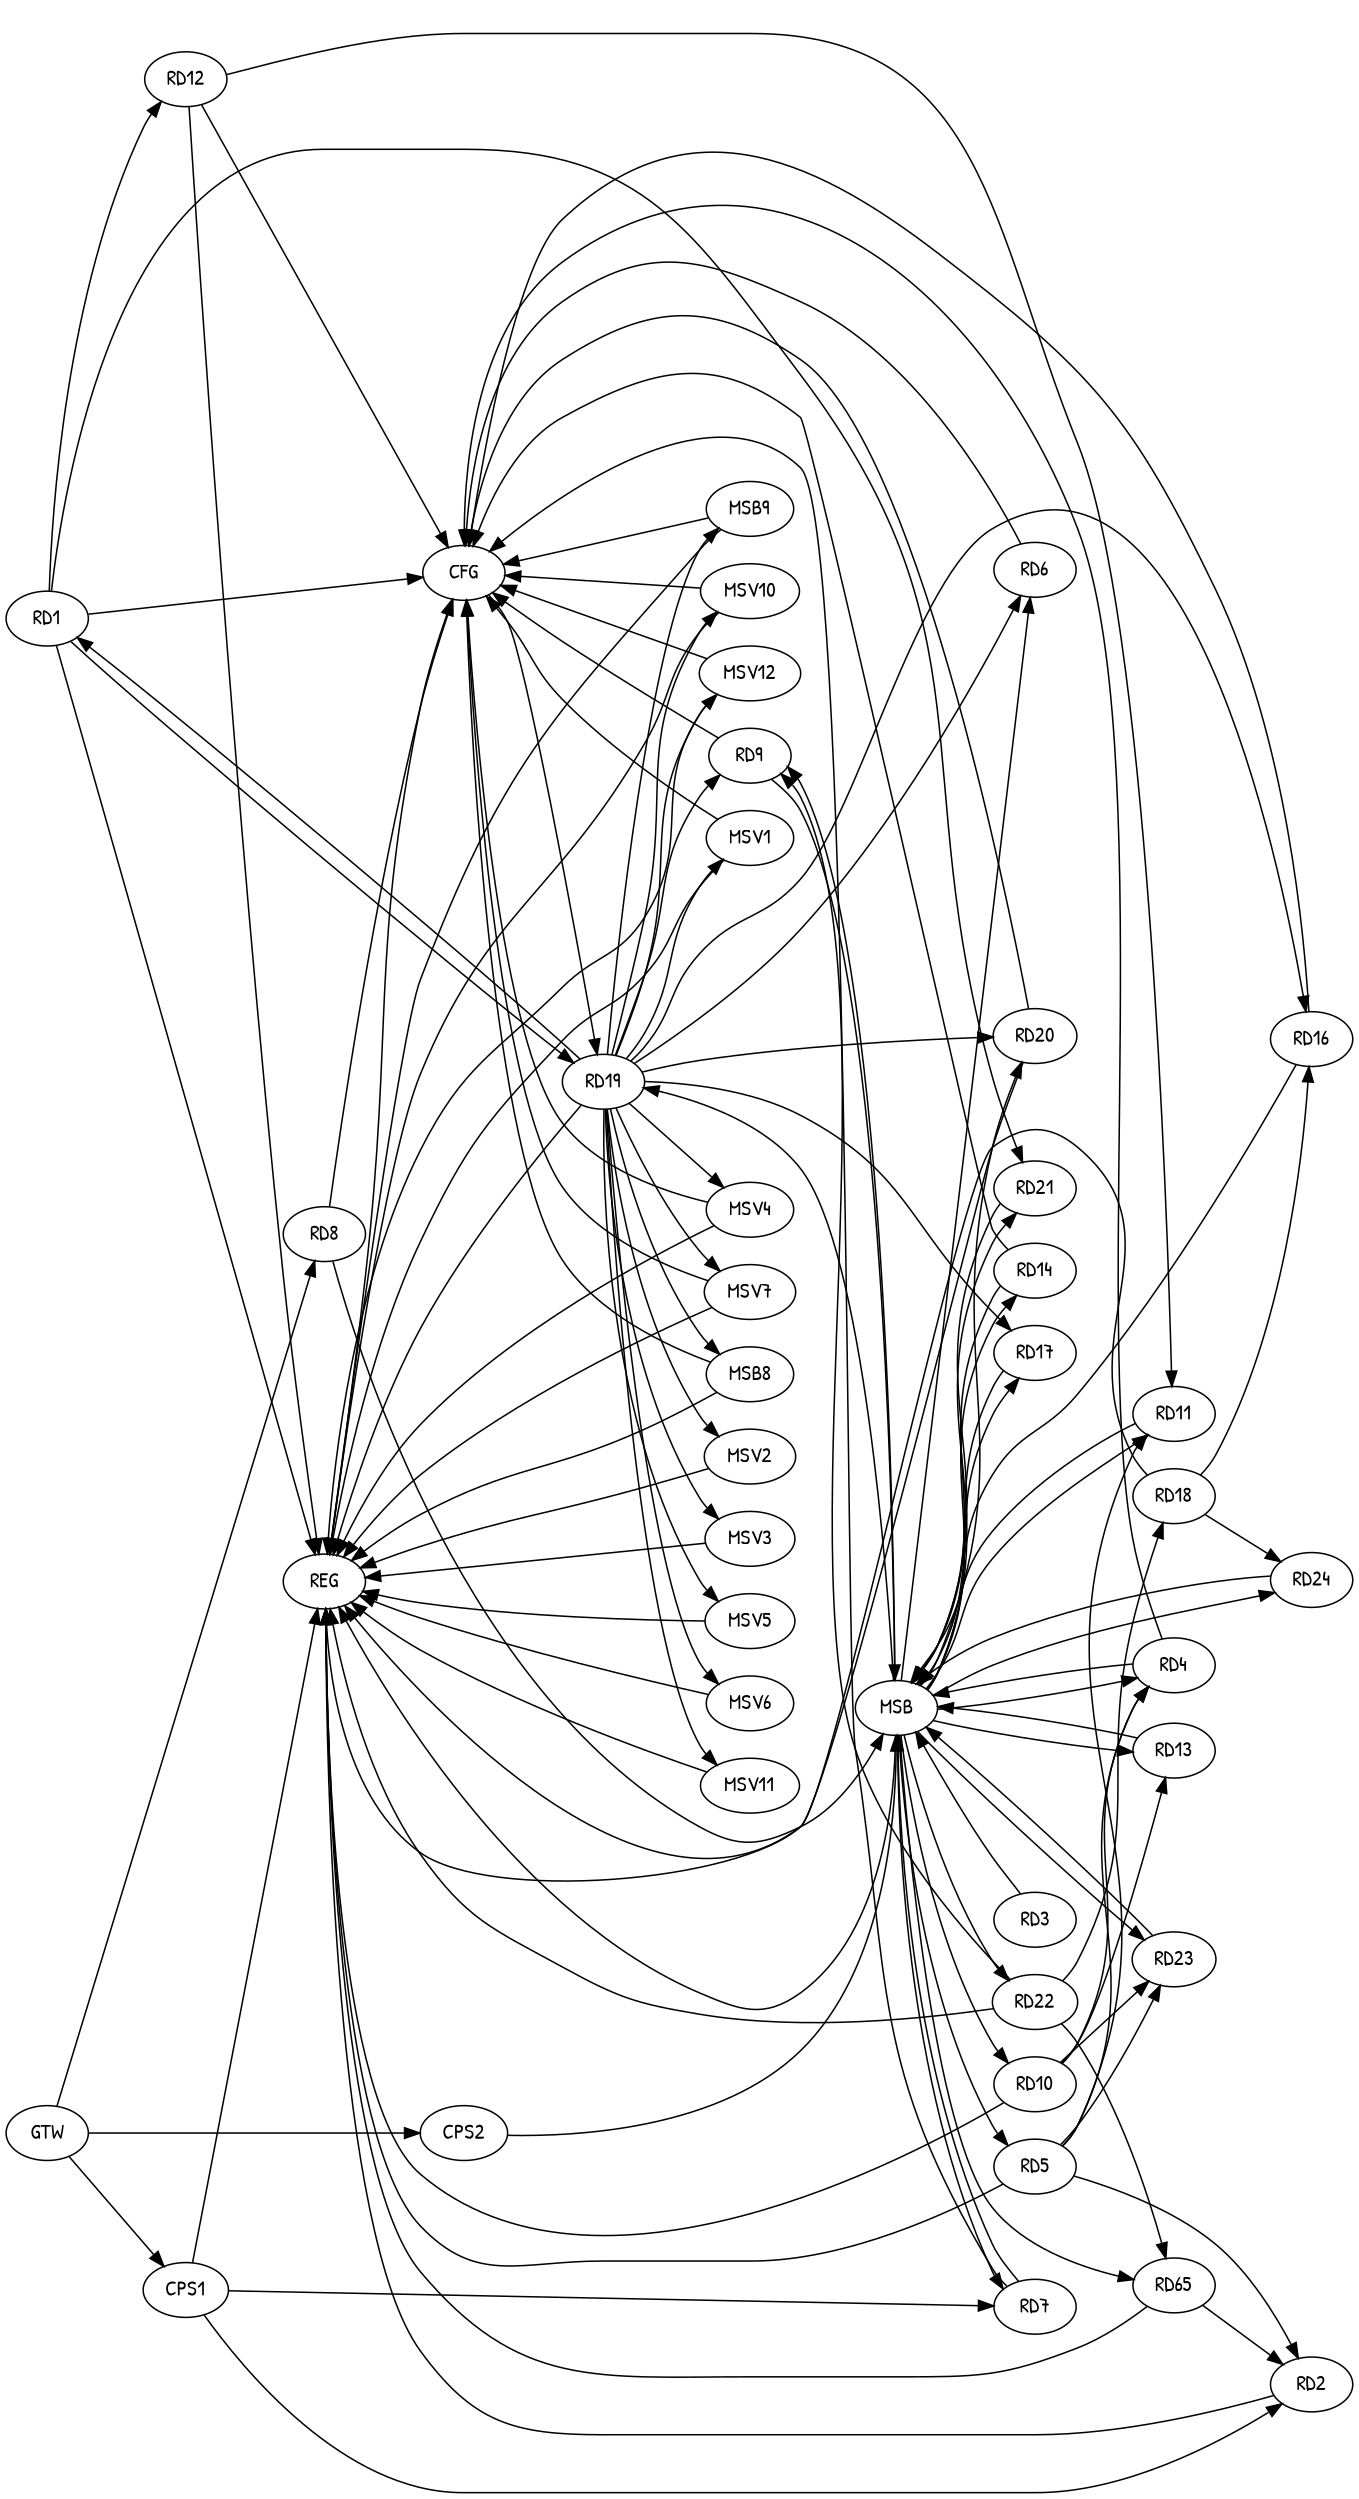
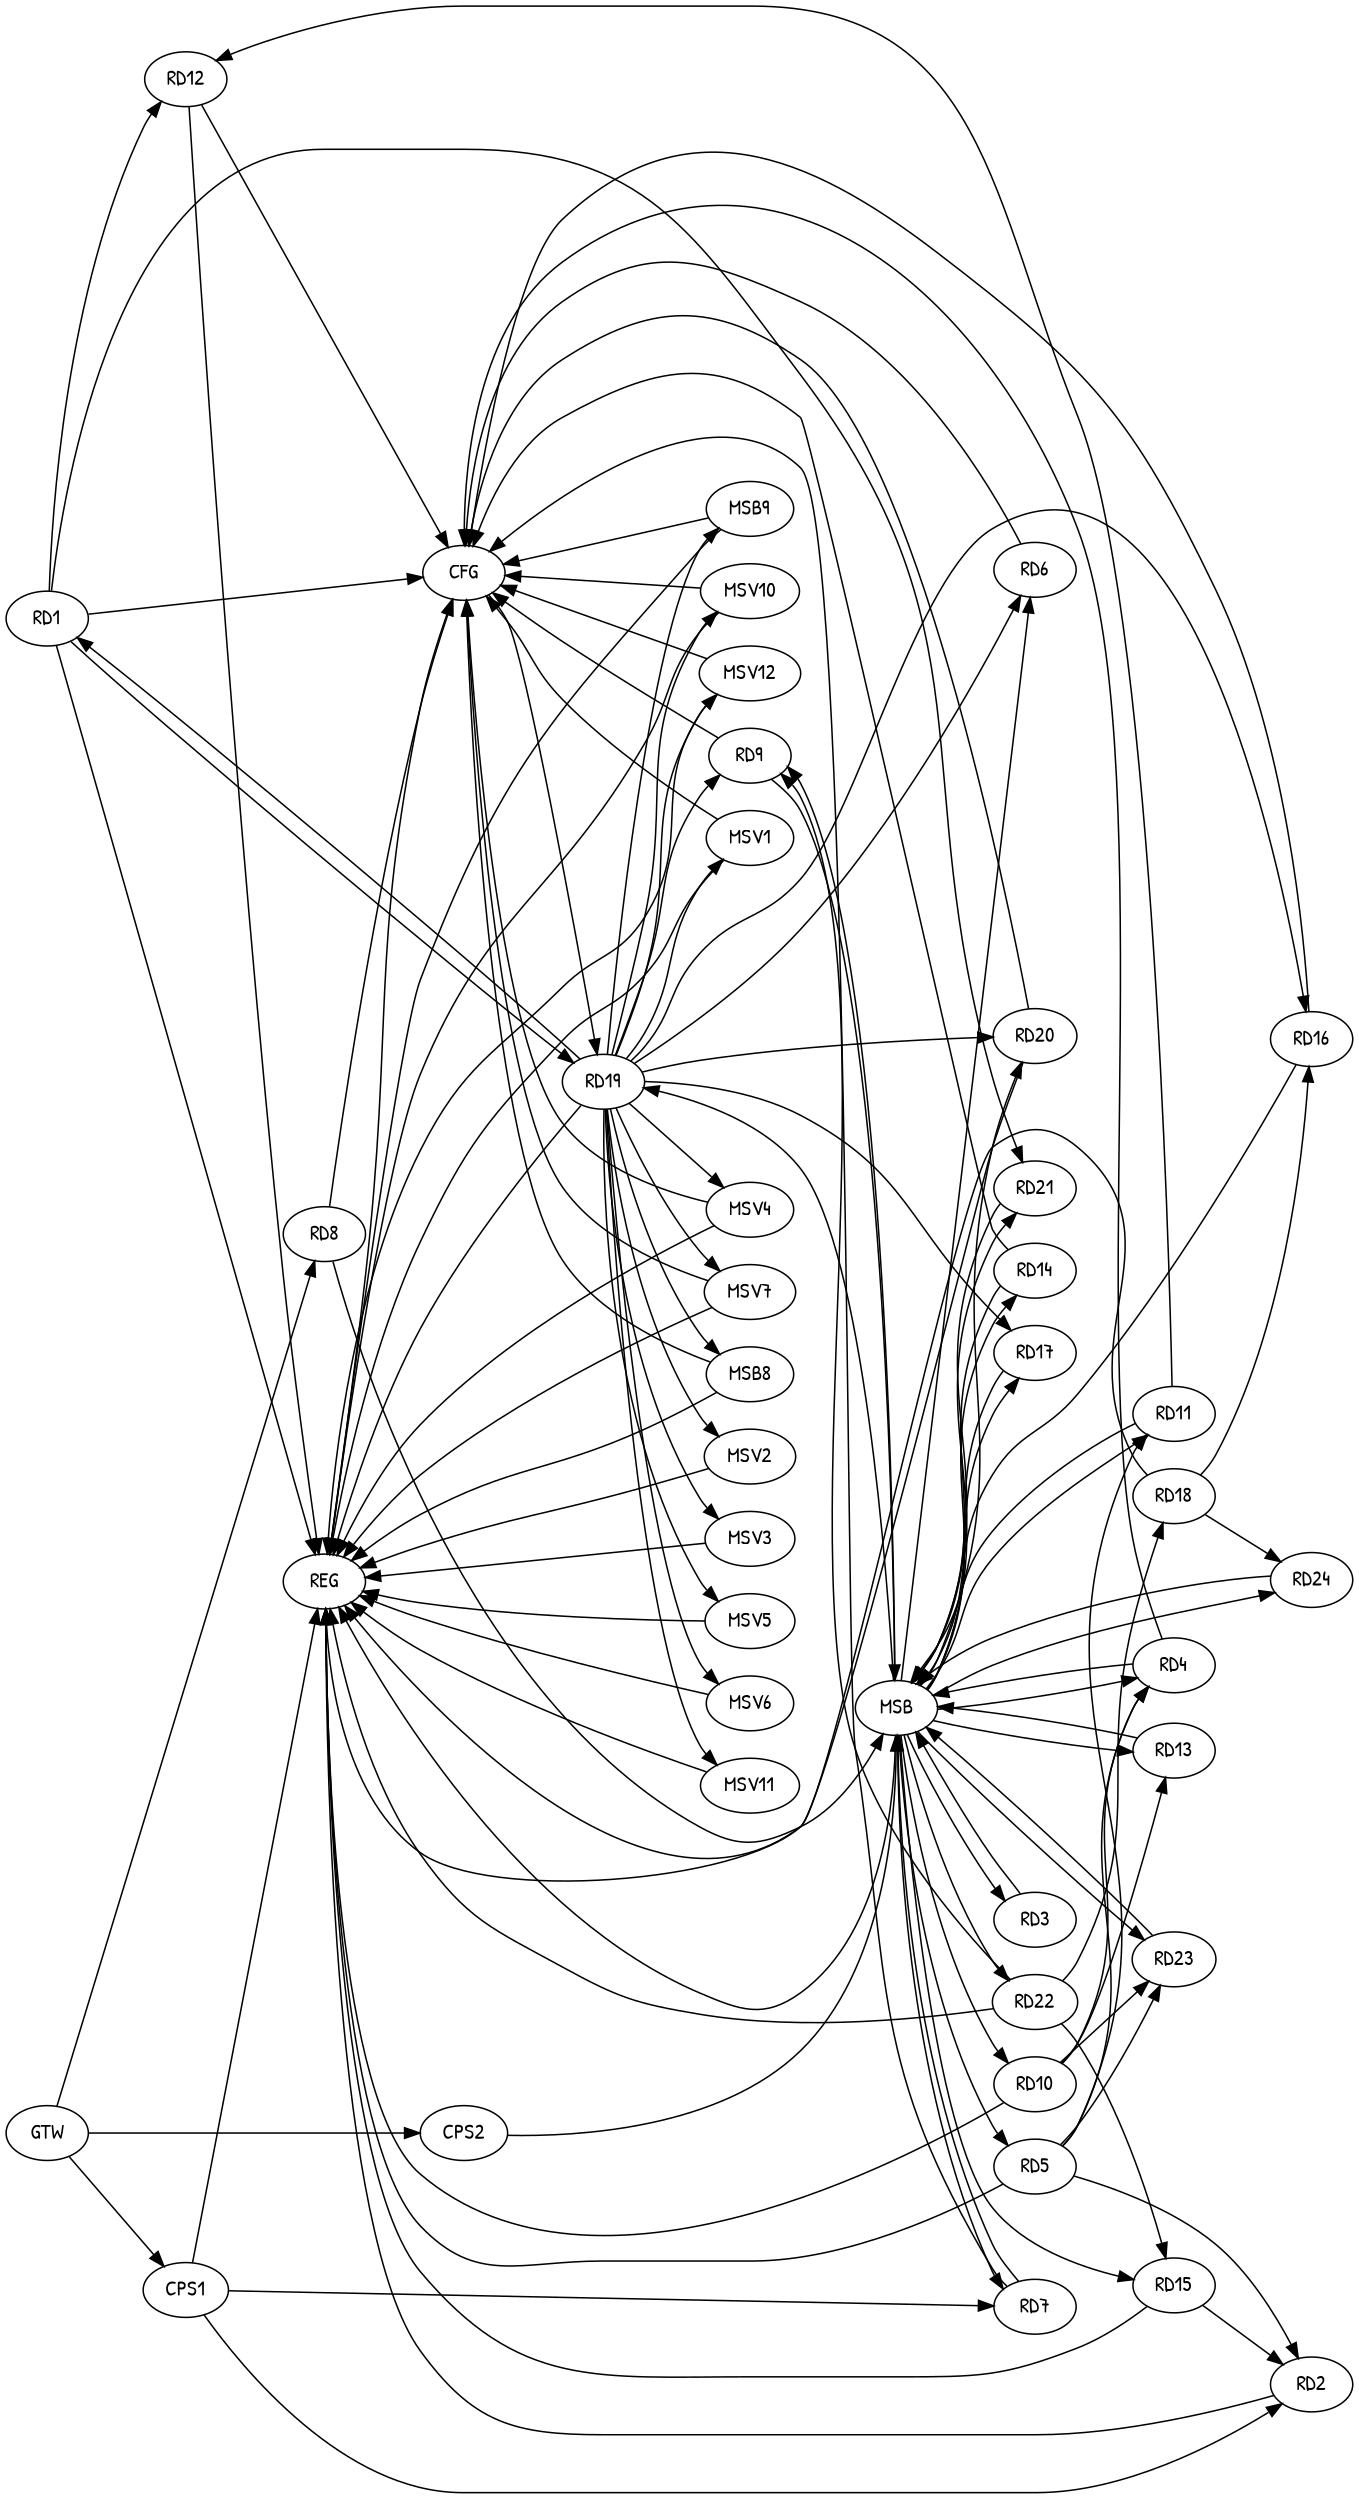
edge "RD12" -> "RD11": reversed
edge "MSB" -> "RD3": added
node "RD65": label "RD65" -> "RD15"
